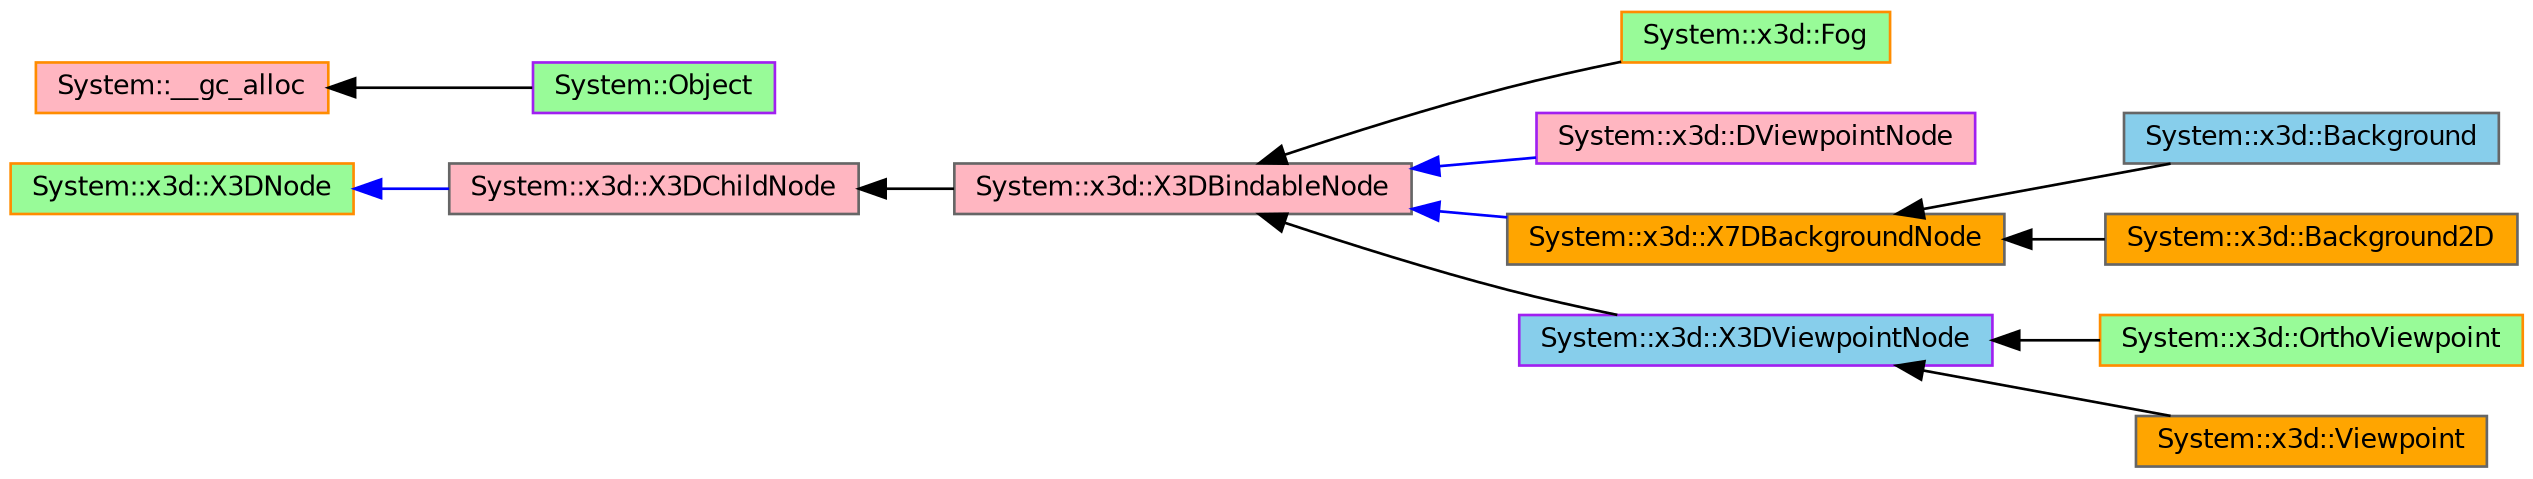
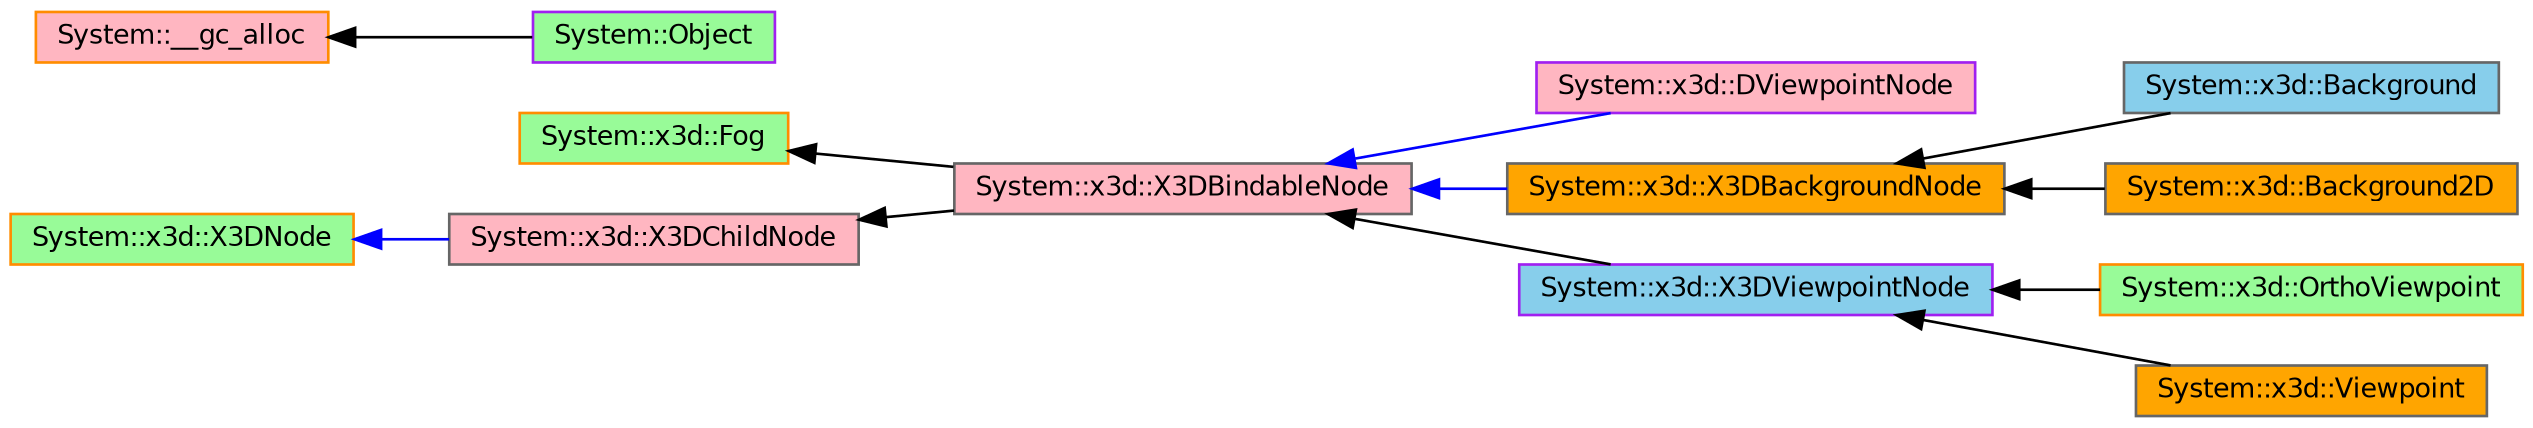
edge "System::x3d::Fog" -> "System::x3d::X3DBindableNode": reversed
node "System::x3d::X7DBackgroundNode": label "System::x3d::X7DBackgroundNode" -> "System::x3d::X3DBackgroundNode"
